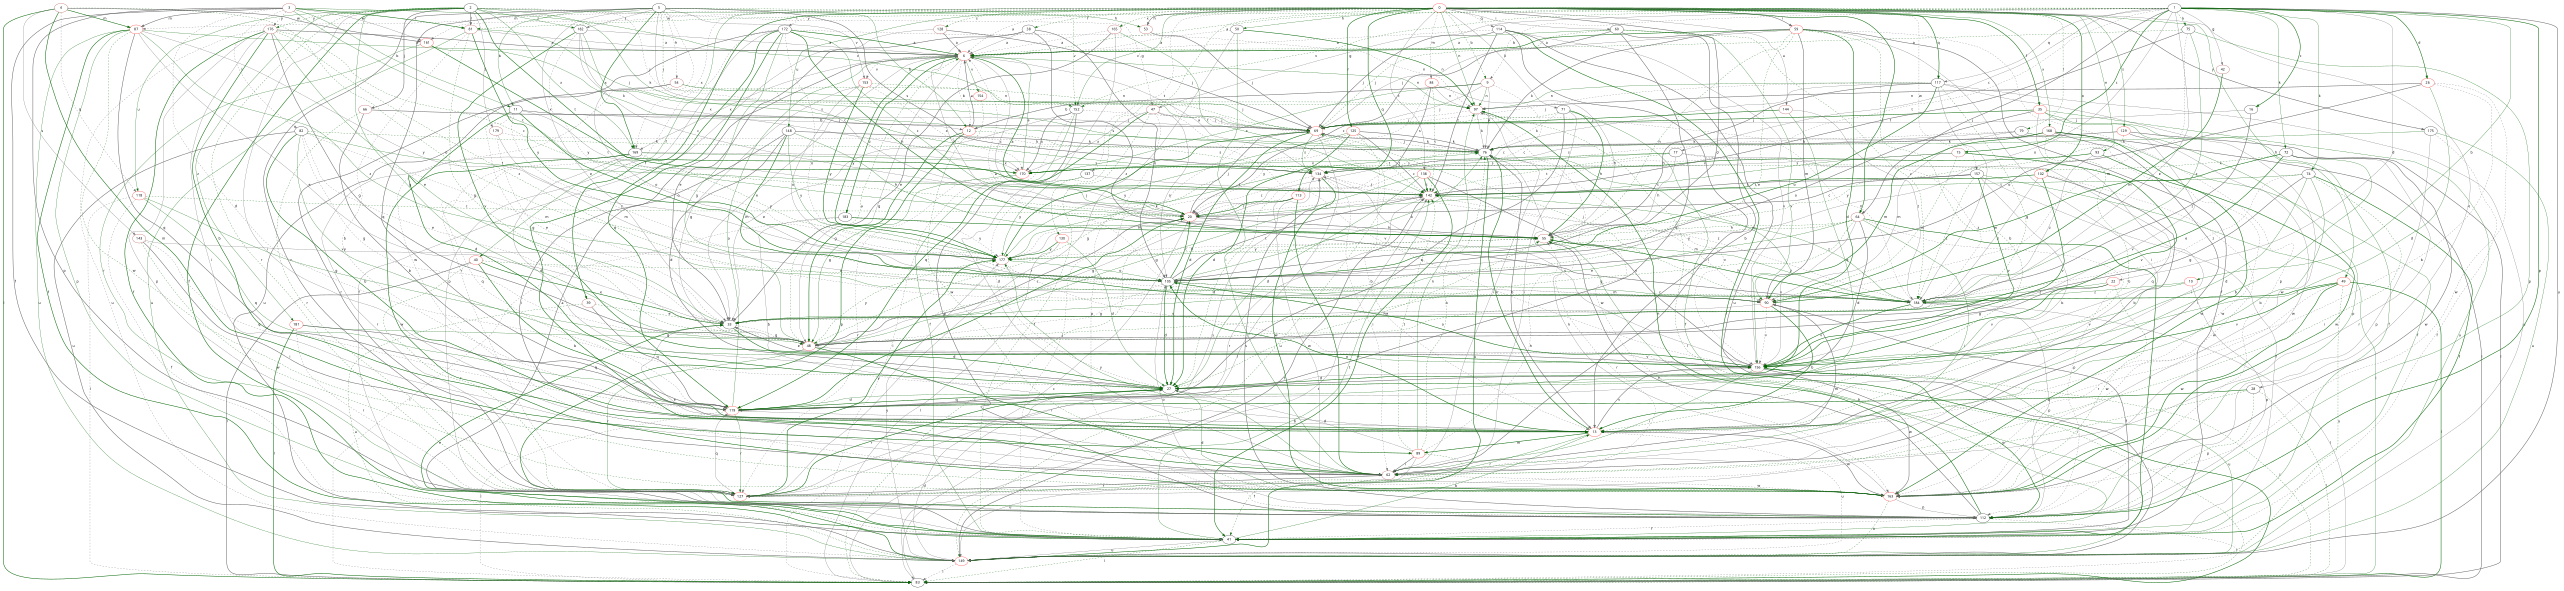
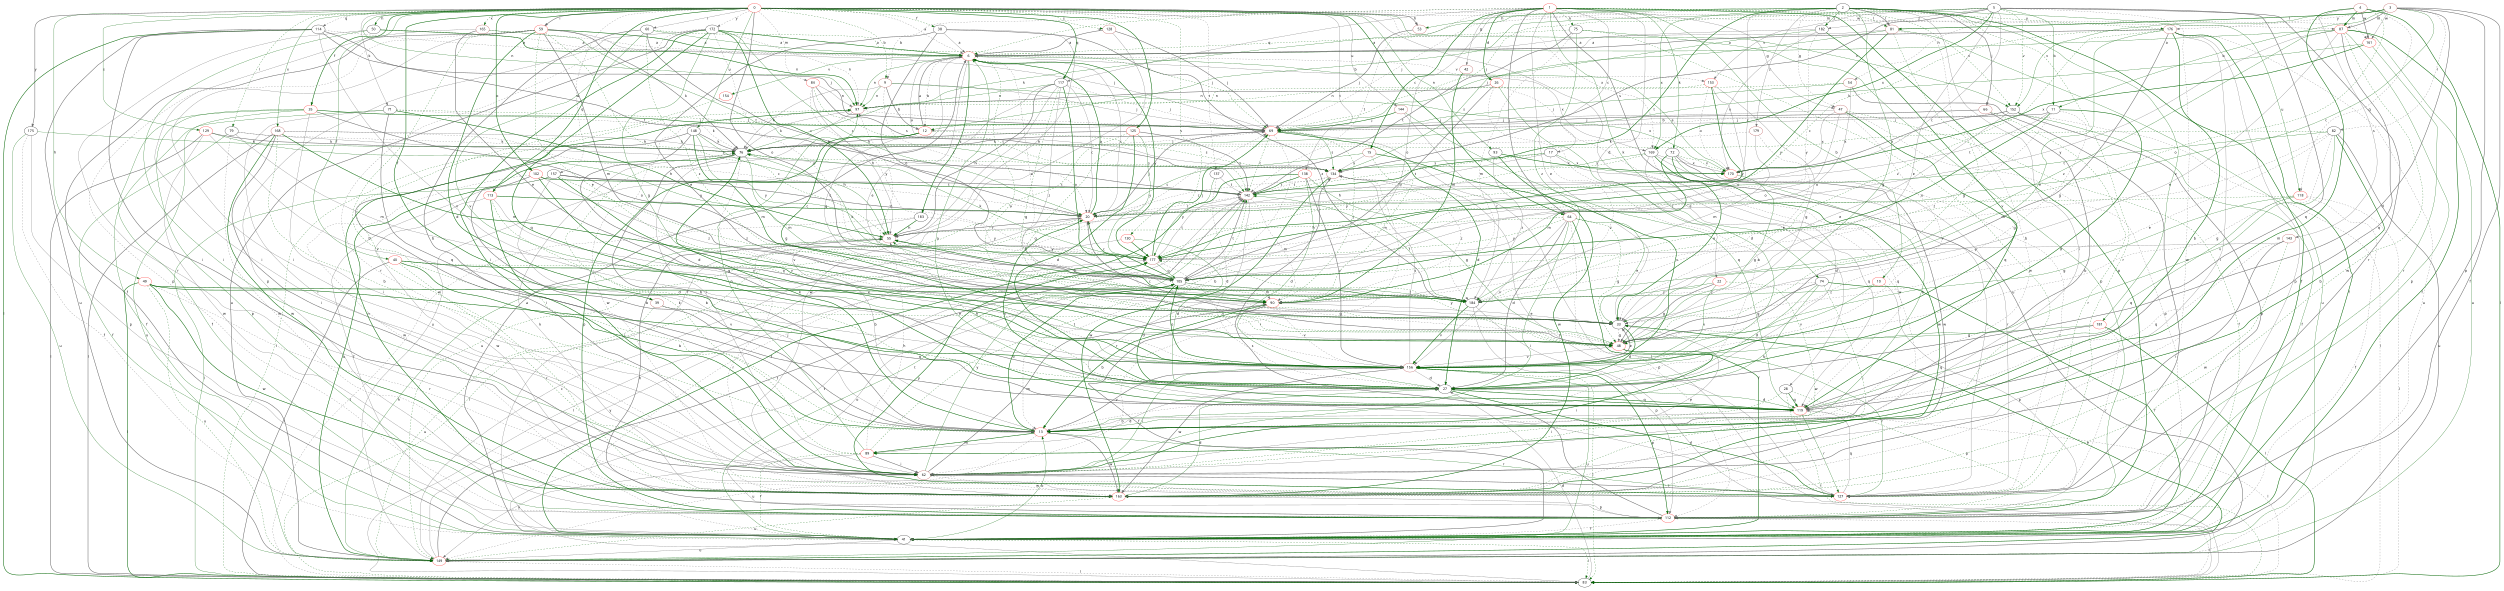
node "1": color black -> red
node "16": removed
edge "182" -> "20": now "2" -> "20"
edge "74" -> "142": removed, label "t"
edge "20" -> "55": label "h" -> "r"
edge "129" -> "177": style dashed -> solid
edge "55" -> "184": removed, label "z"
edge "3" -> "27": style dashed -> bold
edge "60" -> "119": removed, label "q"
edge "75" -> "163": added, label "w"
node "112": color black -> red
